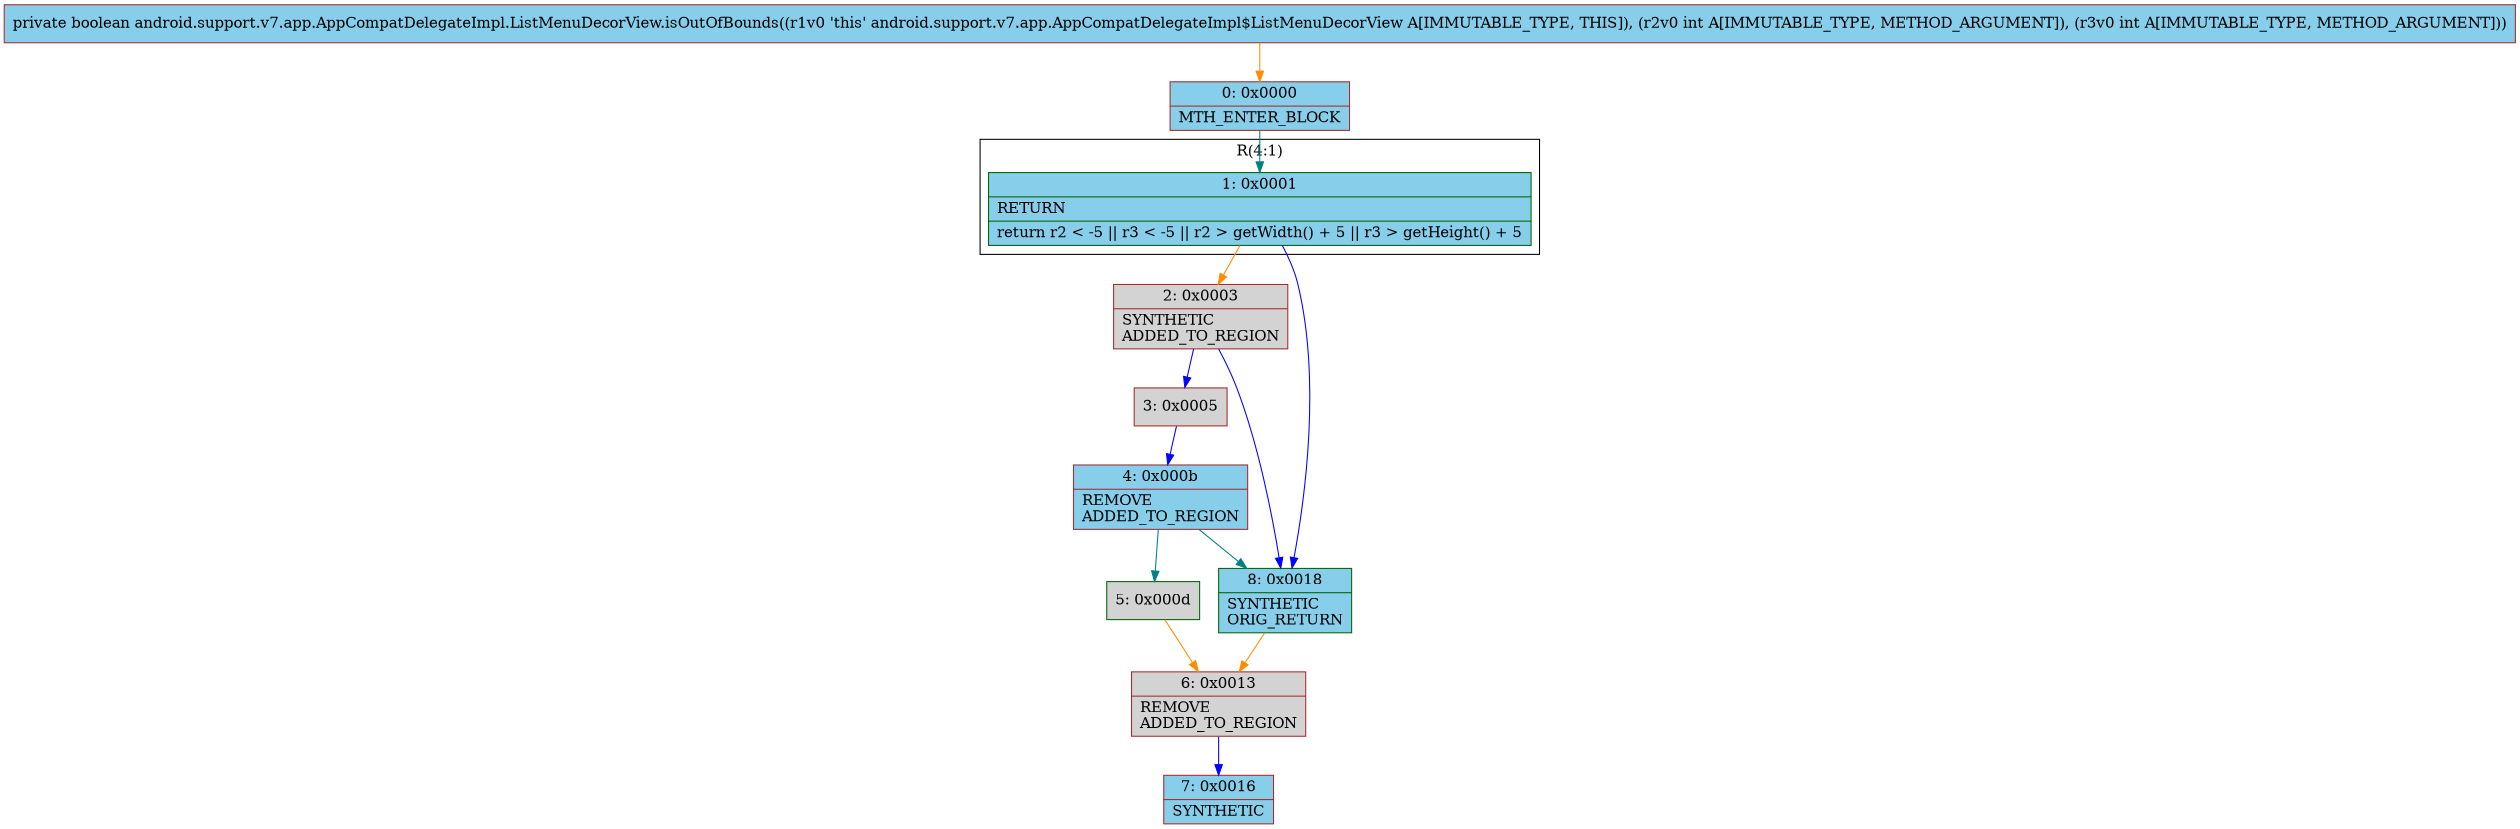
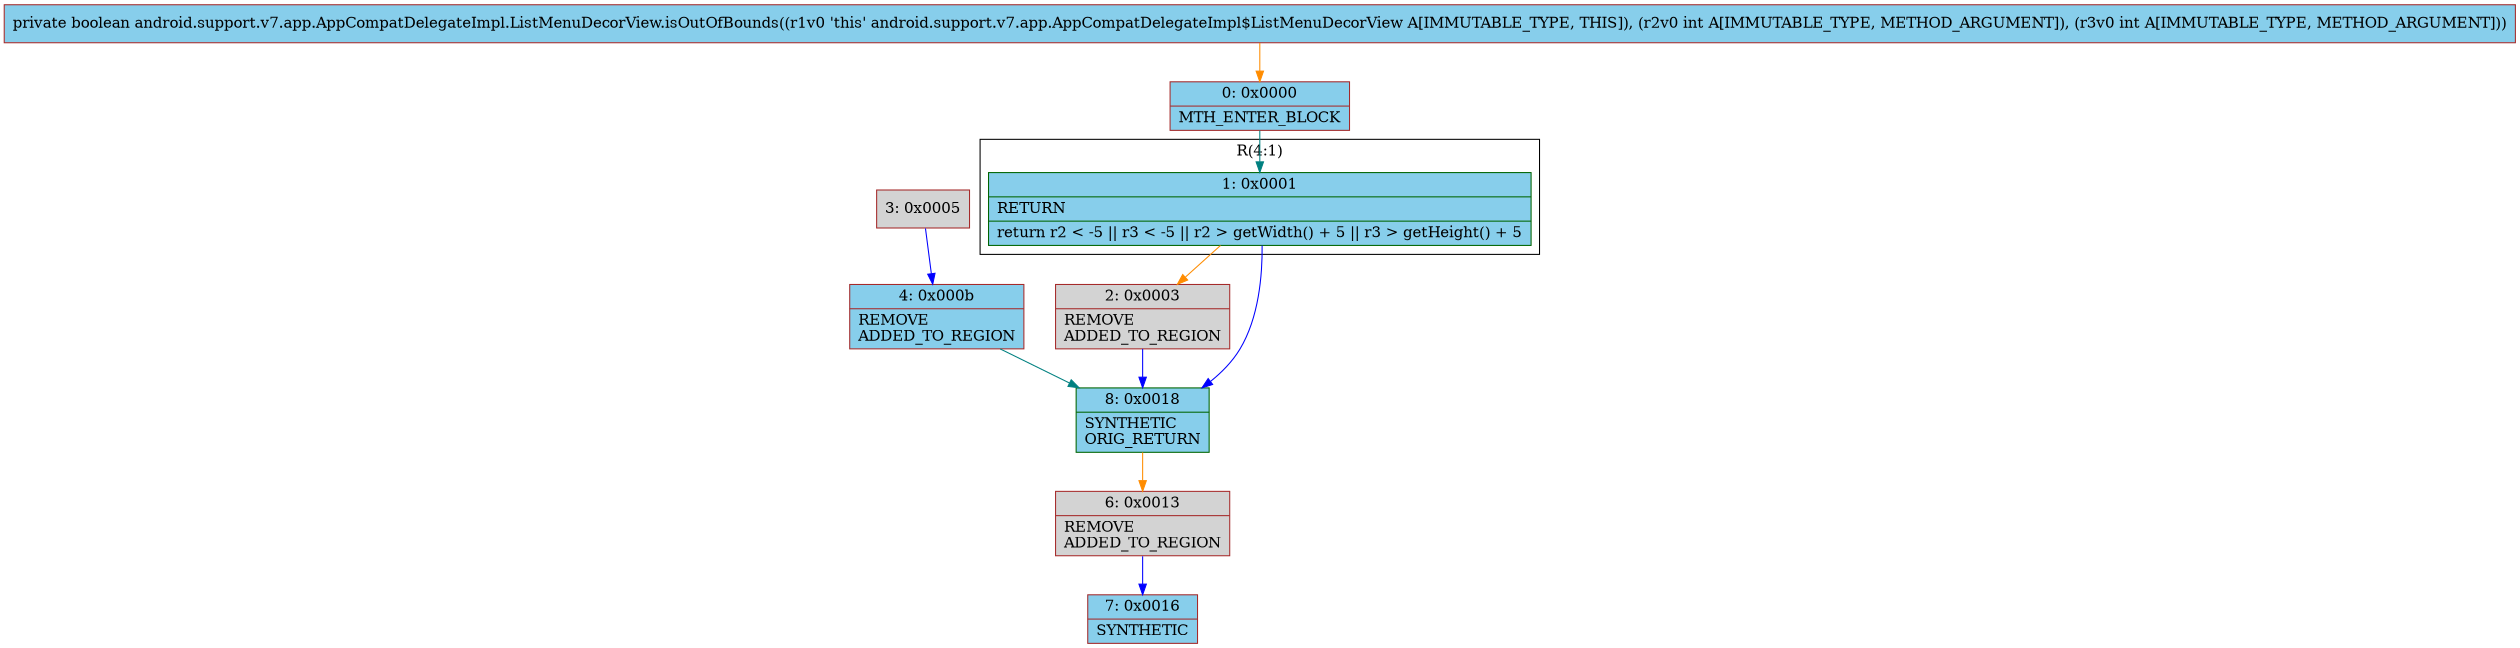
node "2: 0x0003": text "SYNTHETIC" -> "REMOVE"
edge "2: 0x0003" -> "3: 0x0005": removed
node "5: 0x000d": removed
